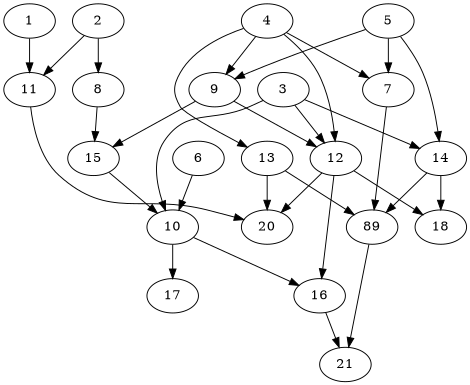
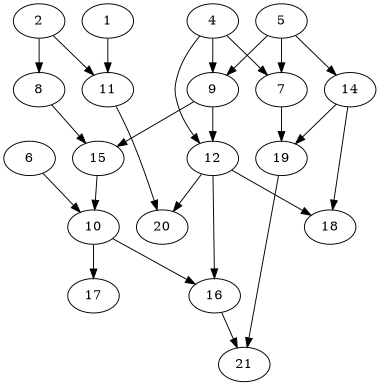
node "3": removed
node "13": removed
node "89": label "89" -> "19"
